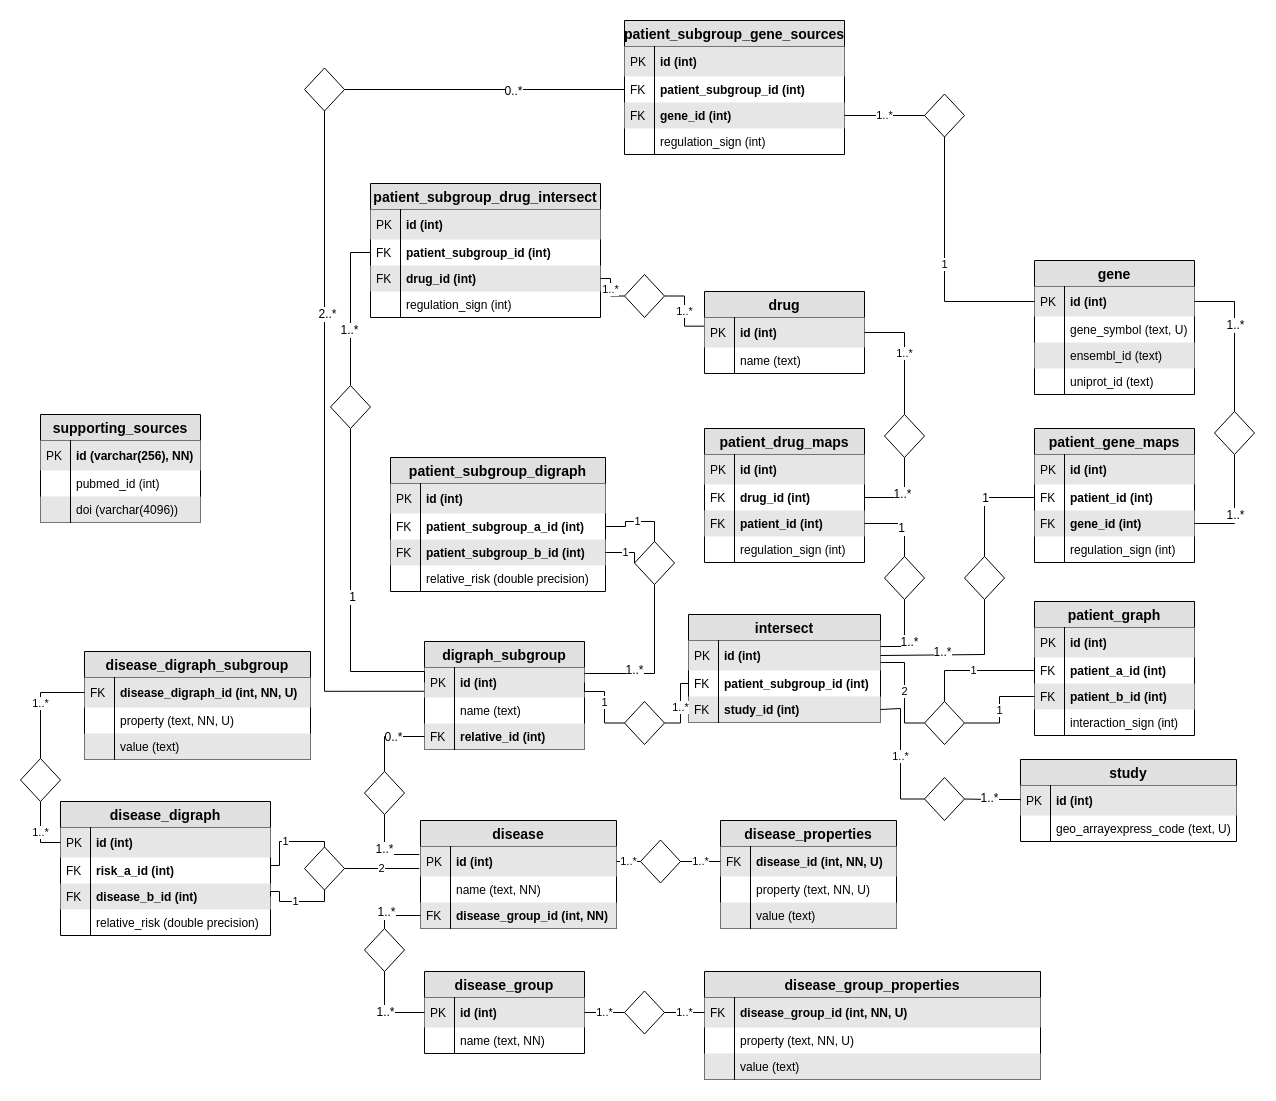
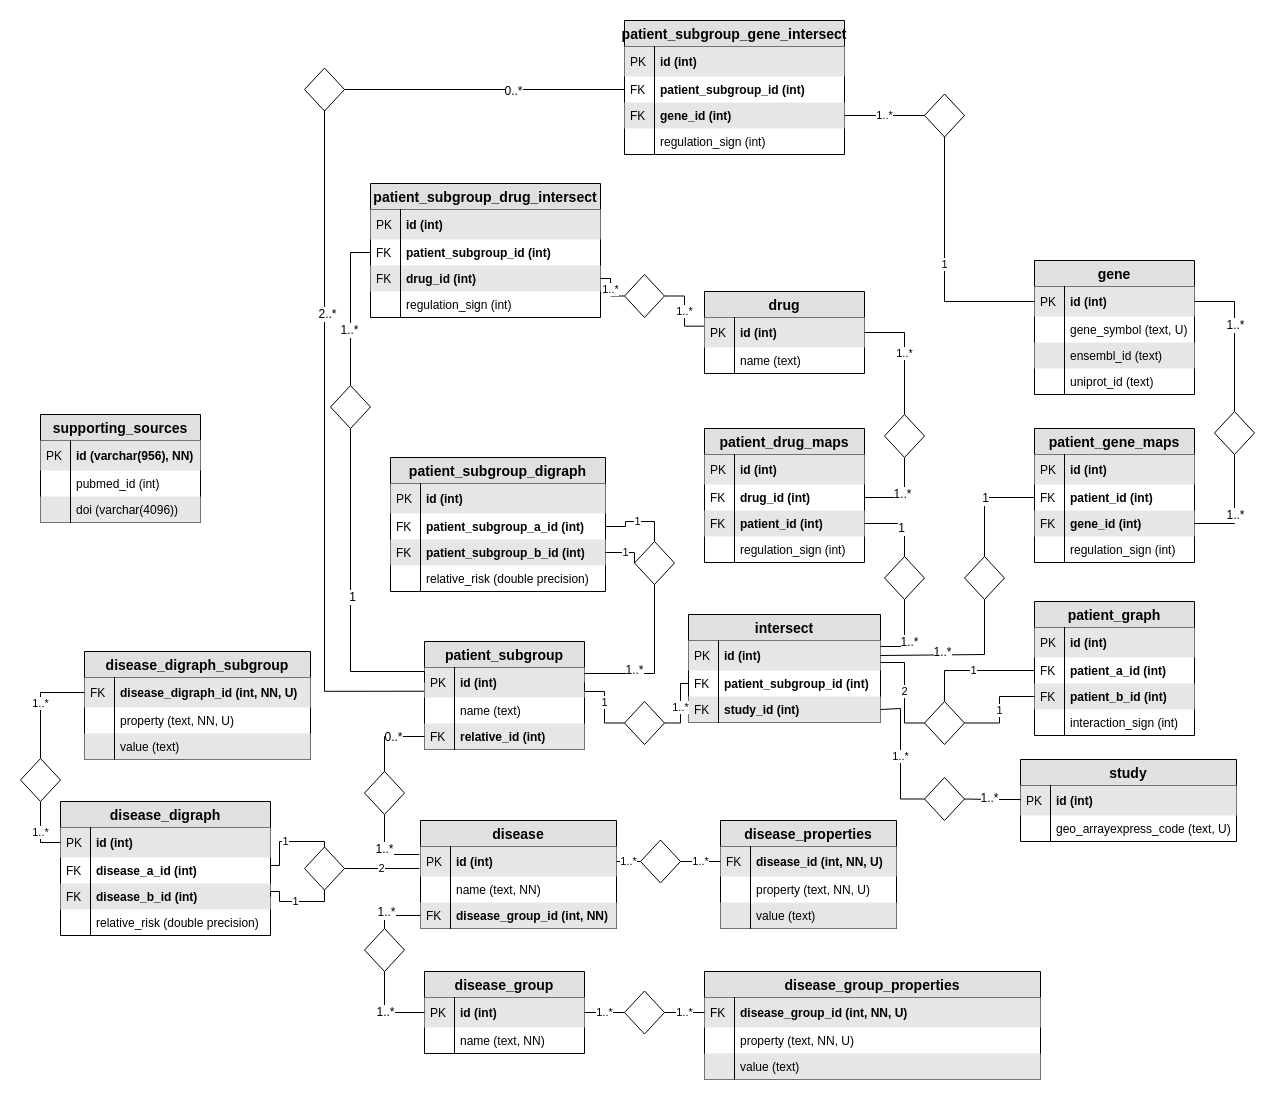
node "patient_subgroup_gene_sources": label "patient_subgroup_gene_sources" -> "patient_subgroup_gene_intersect"
node "id (varchar(256), NN)": label "id (varchar(256), NN)" -> "id (varchar(956), NN)"
node "digraph_subgroup": label "digraph_subgroup" -> "patient_subgroup"
node "risk_a_id (int)": label "risk_a_id (int)" -> "disease_a_id (int)"
